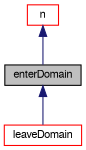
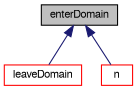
edge "enterDomain" -> "n": reversed
